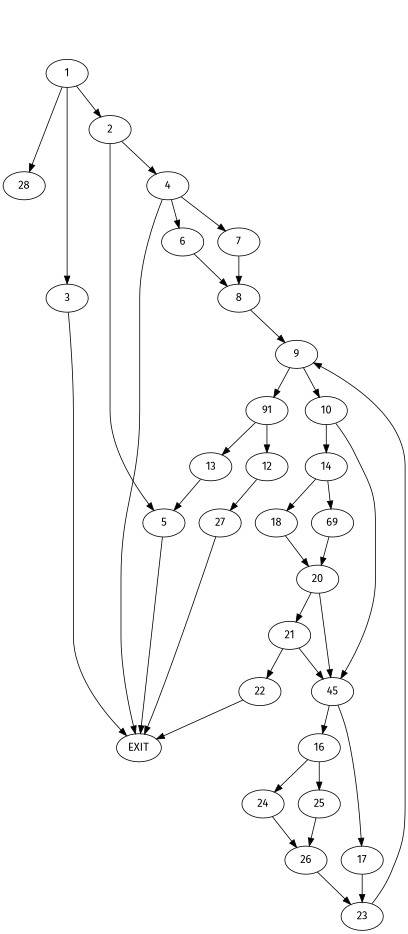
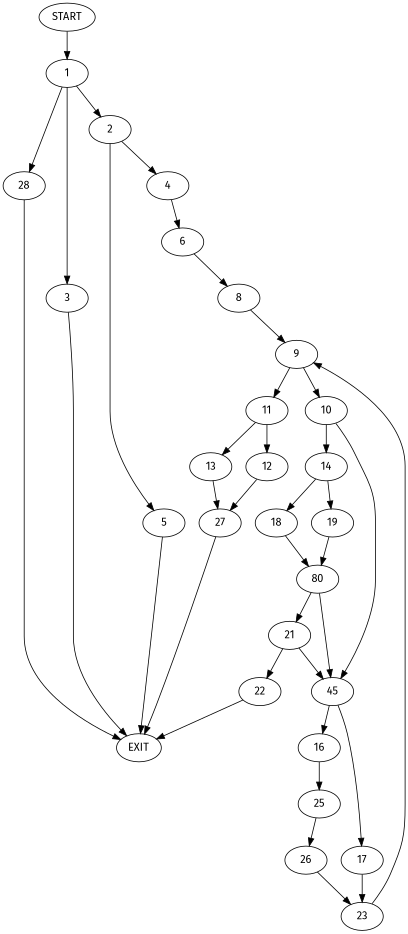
node "START": added
node "7": removed
node "91": label "91" -> "11"
edge "4" -> "EXIT": now "28" -> "EXIT"
edge "13" -> "5": now "13" -> "27"
node "69": label "69" -> "19"
node "20": label "20" -> "80"
node "24": removed
